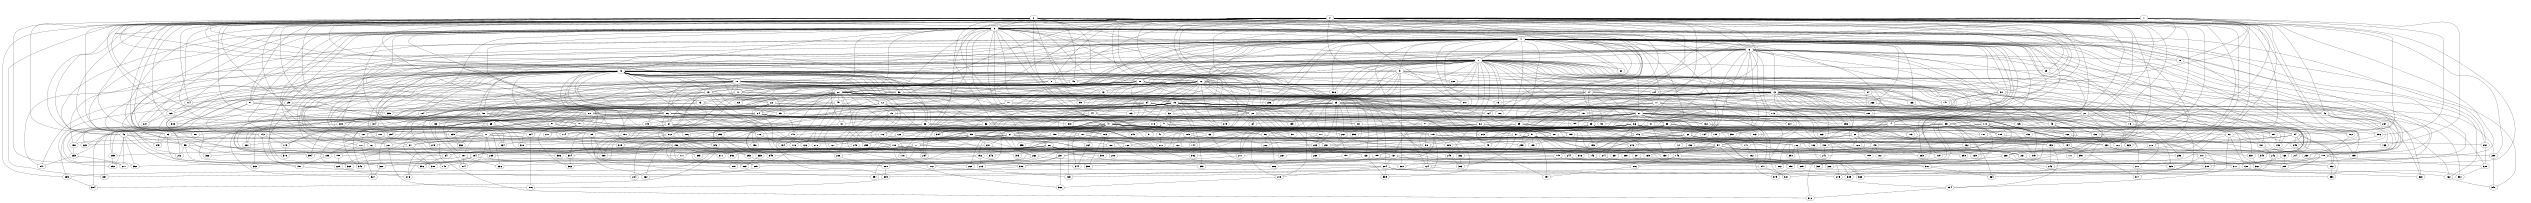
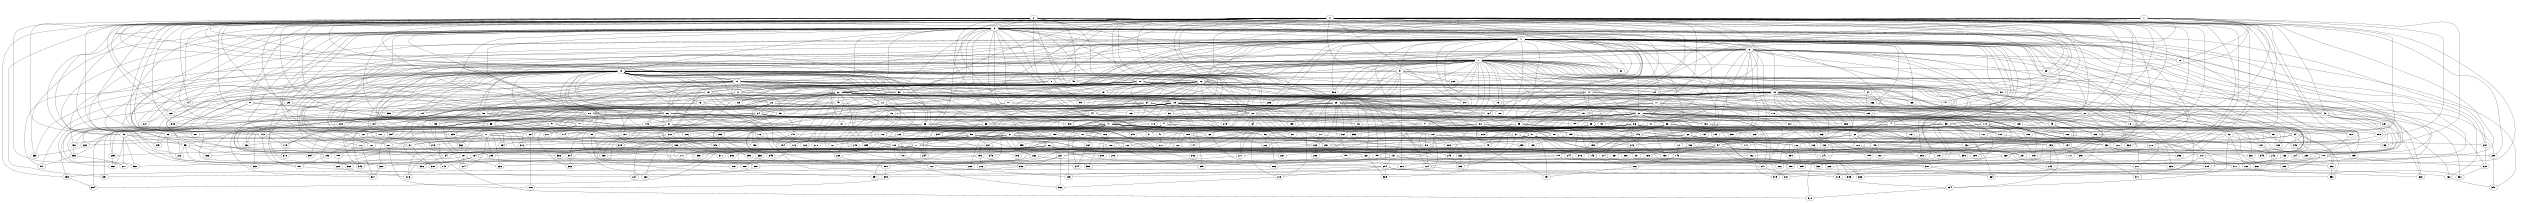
edge "66" -- "117": added
node "338": added
